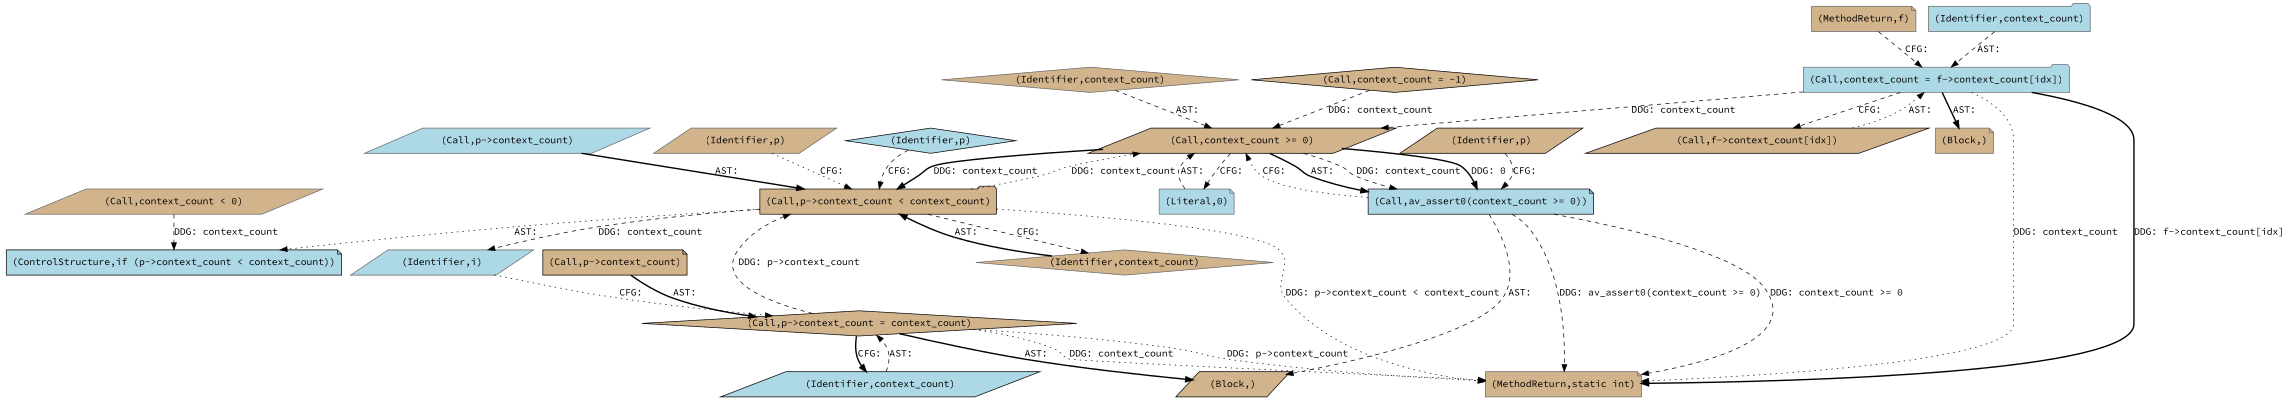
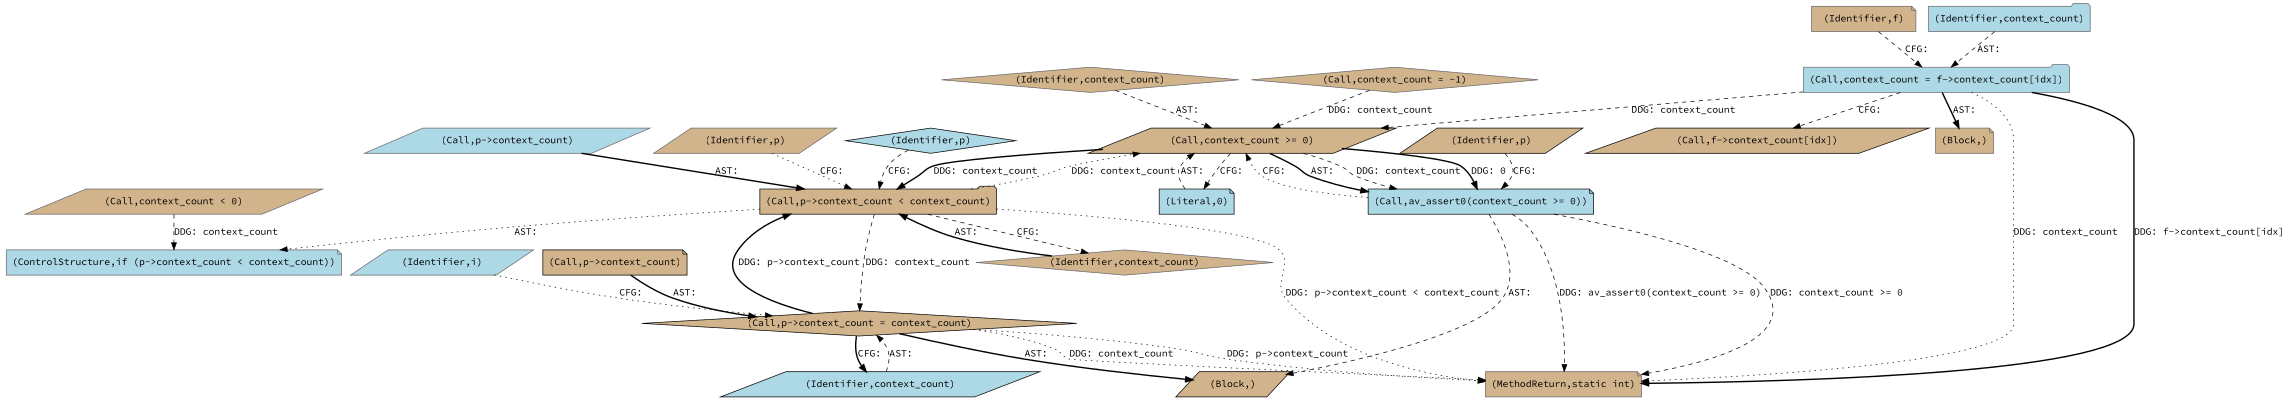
node "(MethodReturn,f)": label "(MethodReturn,f)" -> "(Identifier,f)"
node "(Call,context_count = -1)": color black -> gray40
edge "(Call,f->context_count[idx])" -> "(Call,context_count = f->context_count[idx])": removed, label "AST:"
node "(Literal,0)": color gray40 -> black
edge "(Call,p->context_count < context_count)" -> "(Identifier,i)": now "(Call,p->context_count < context_count)" -> "(Call,p->context_count = context_count)"
node "(ControlStructure,if (p->context_count < context_count))": color black -> gray40
edge "(Call,p->context_count = context_count)" -> "(Call,p->context_count < context_count)": style dashed -> bold
